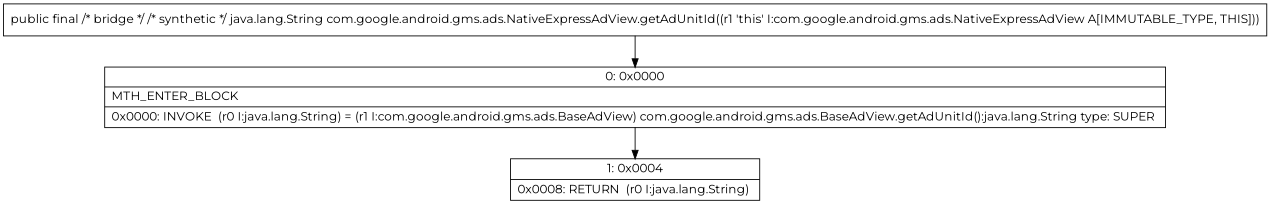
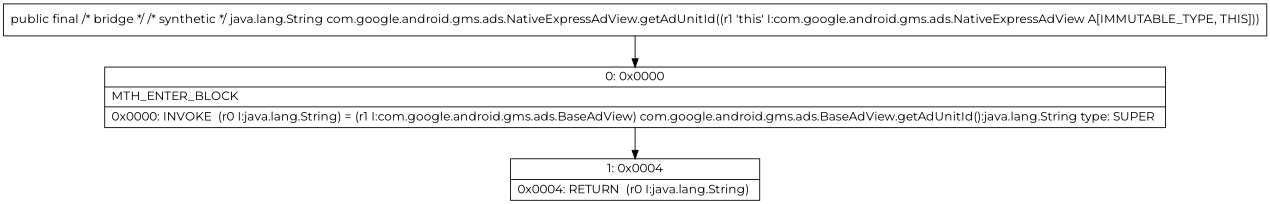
node "1: 0x0004": text "0x0008: RETURN  (r0 I:java.lang.String)" -> "0x0004: RETURN  (r0 I:java.lang.String)"
